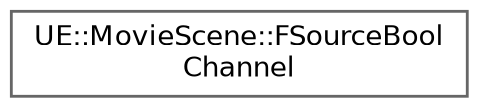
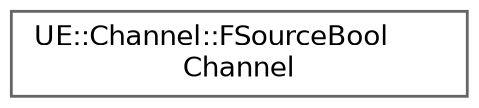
node "UE::MovieScene::FSourceBool Channel": label "UE::MovieScene::FSourceBool Channel" -> "UE::Channel::FSourceBool Channel"
